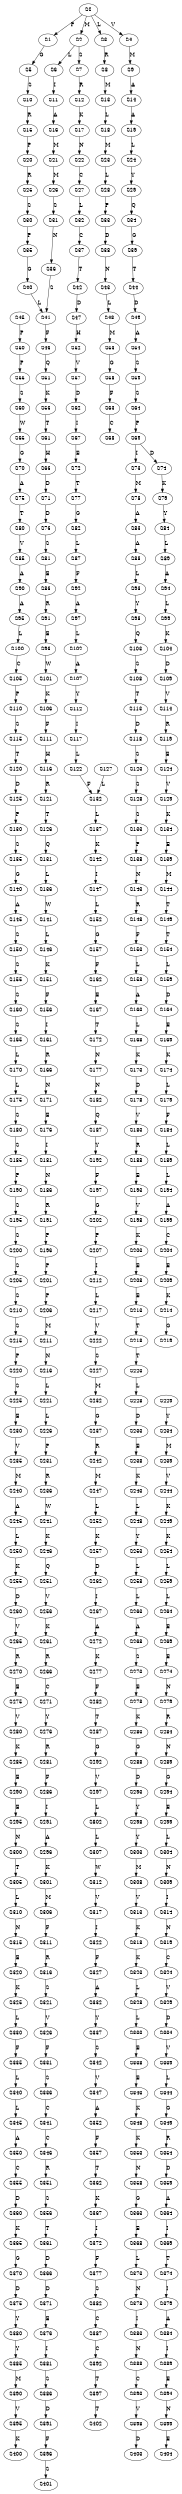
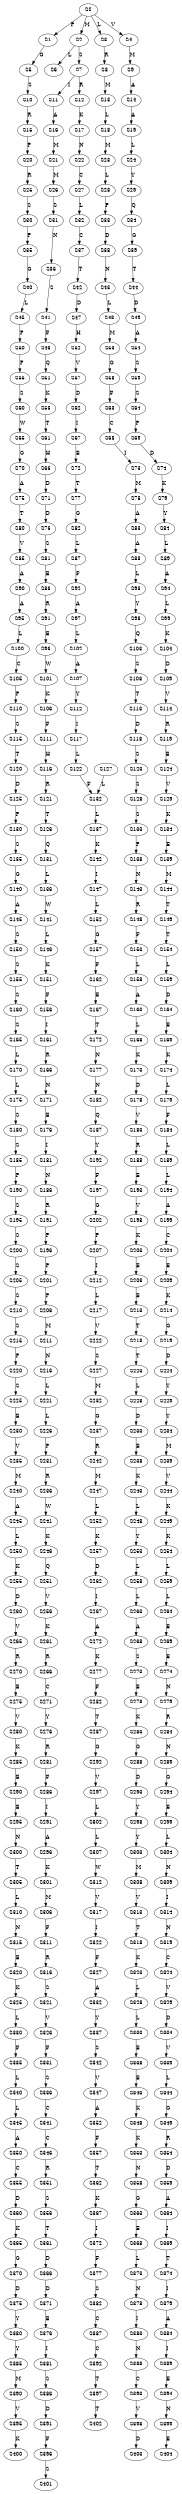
edge "S6" -> "S11": now "S7" -> "S11"
edge "S40" -> "S41": now "S40" -> "S45"
edge "S69" -> "S73": now "S68" -> "S73"
node "S224": added
edge "S313" -> "S318": label "K" -> "T"
